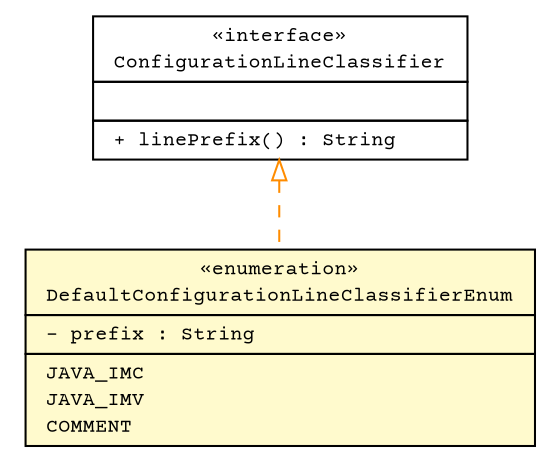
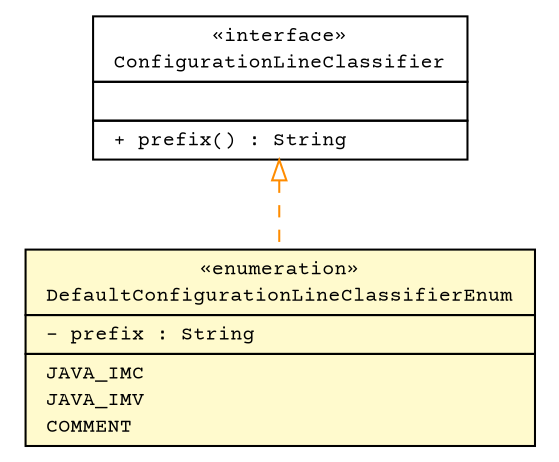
node "ConfigurationLineClassifier": text "+ linePrefix() : String" -> "+ prefix() : String"
